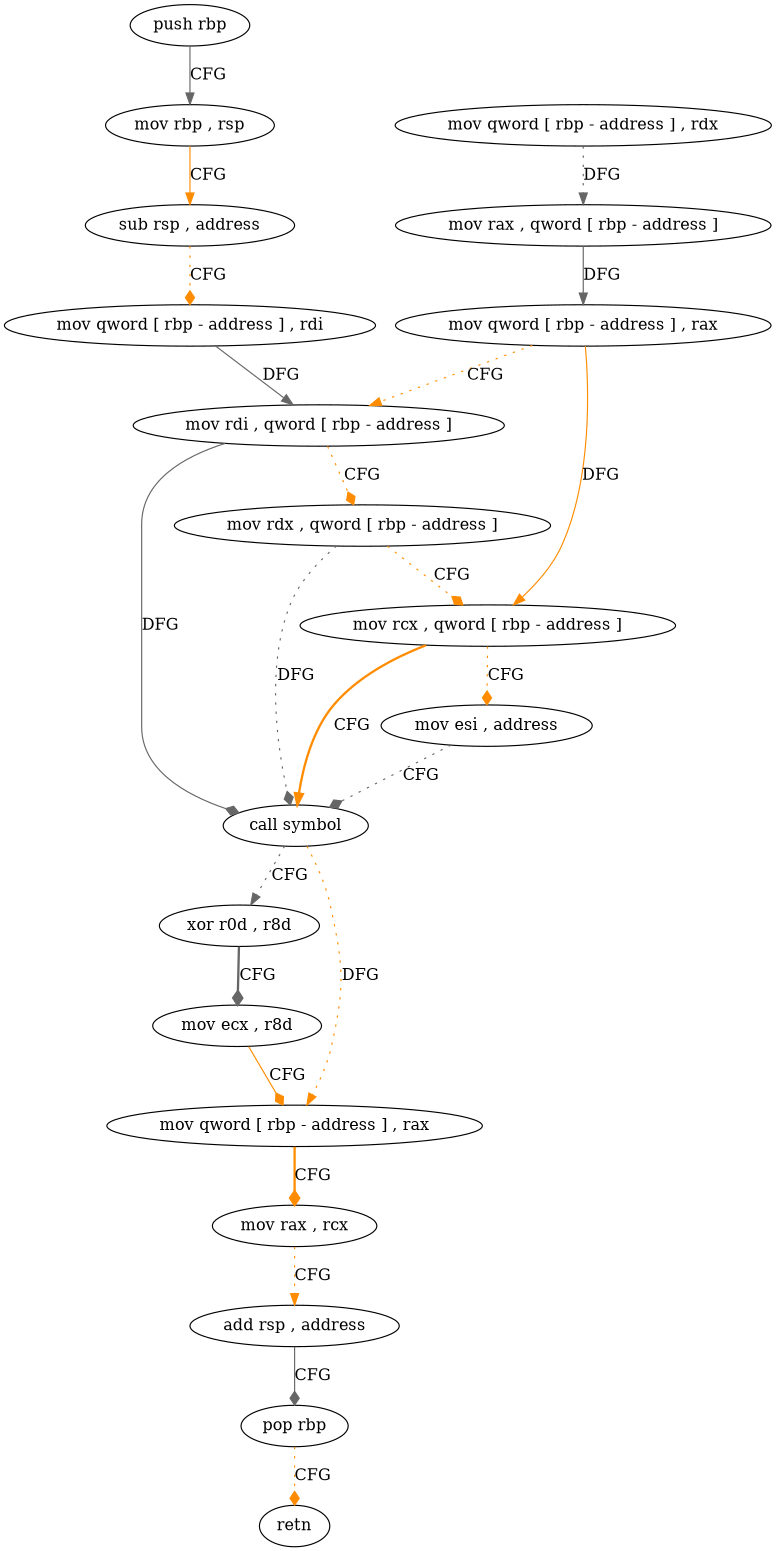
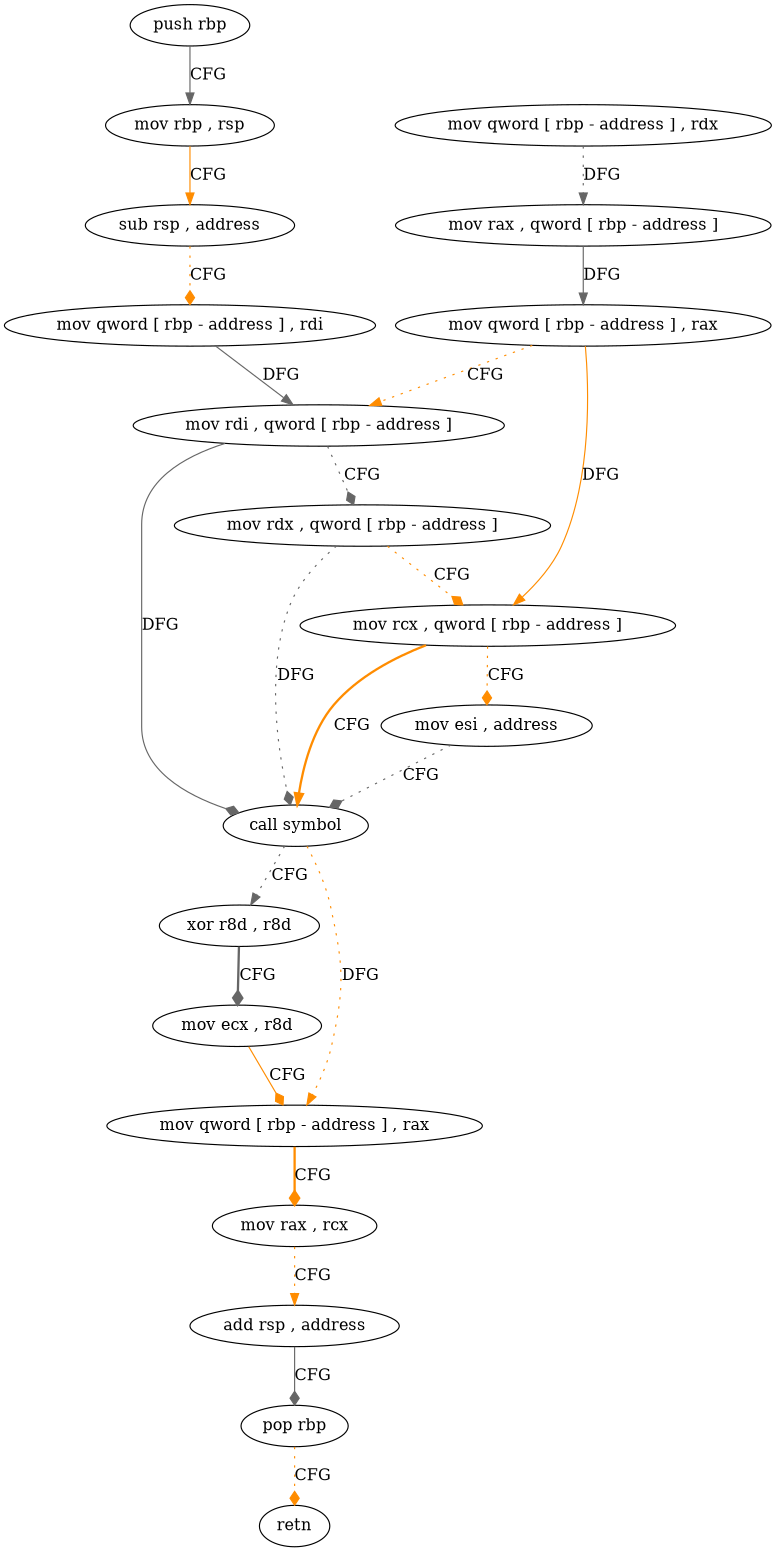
edge "mov rdi , qword [ rbp - address ]" -> "mov rdx , qword [ rbp - address ]": color darkorange -> gray40
node "xor r0d , r8d": label "xor r0d , r8d" -> "xor r8d , r8d"
